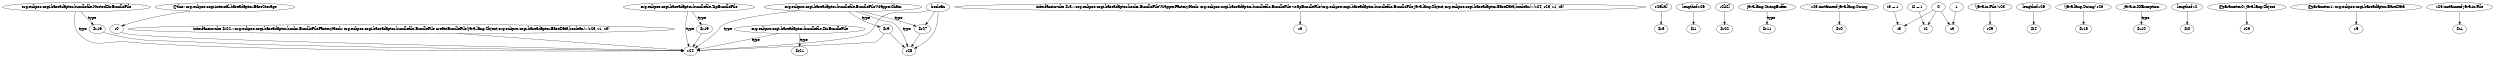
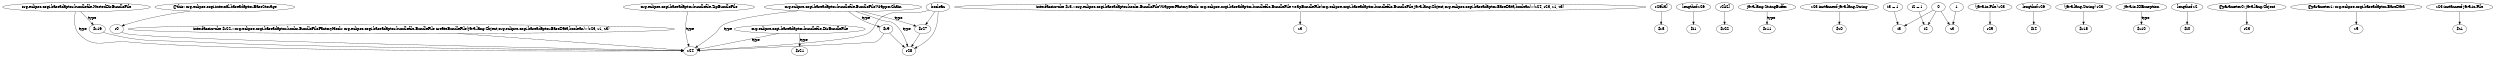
node "$r19": removed
